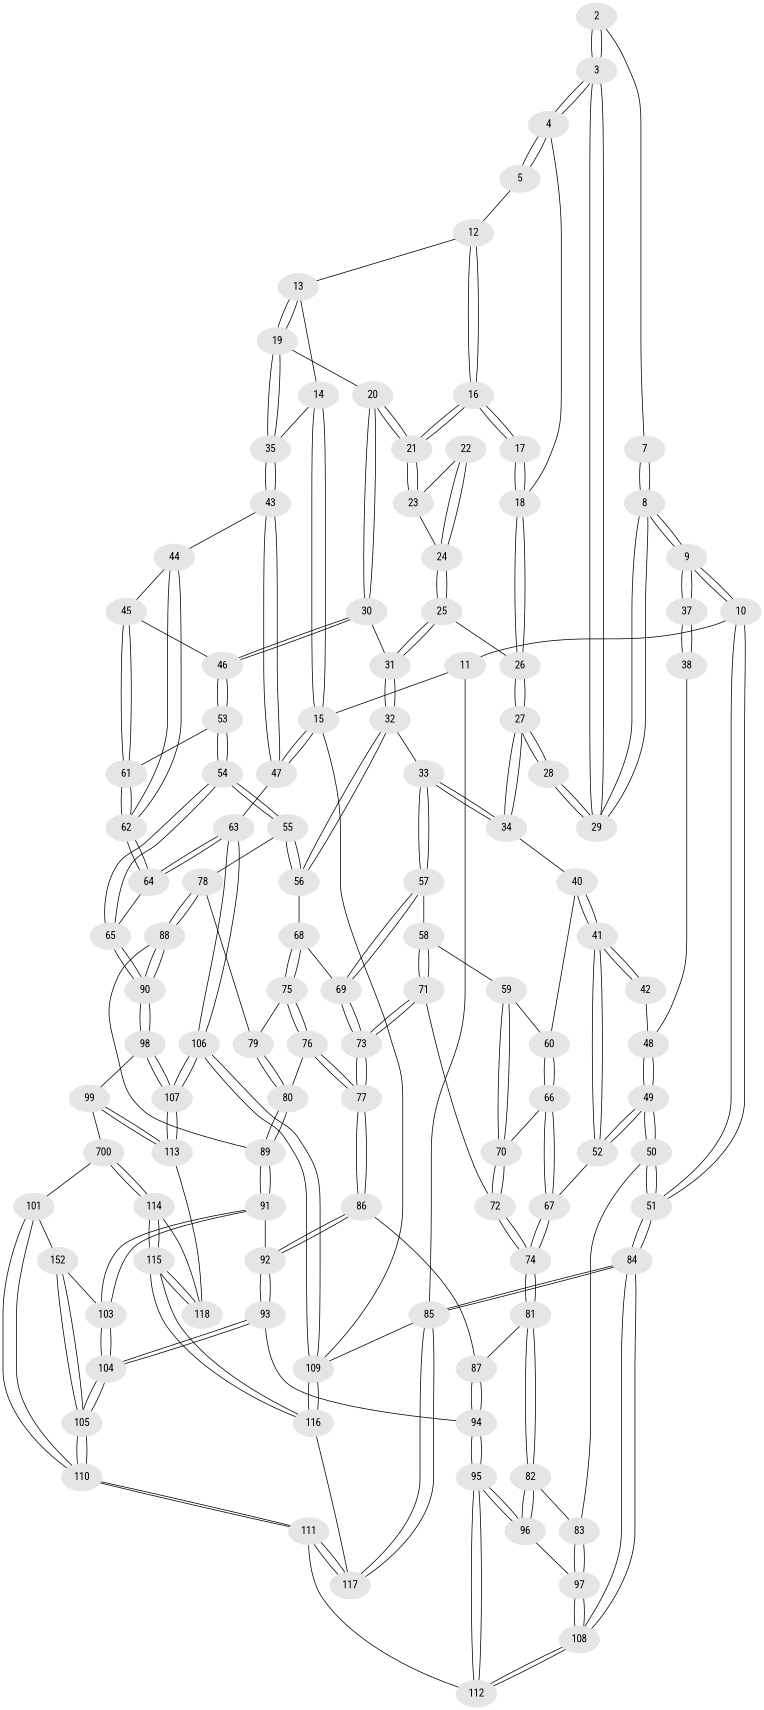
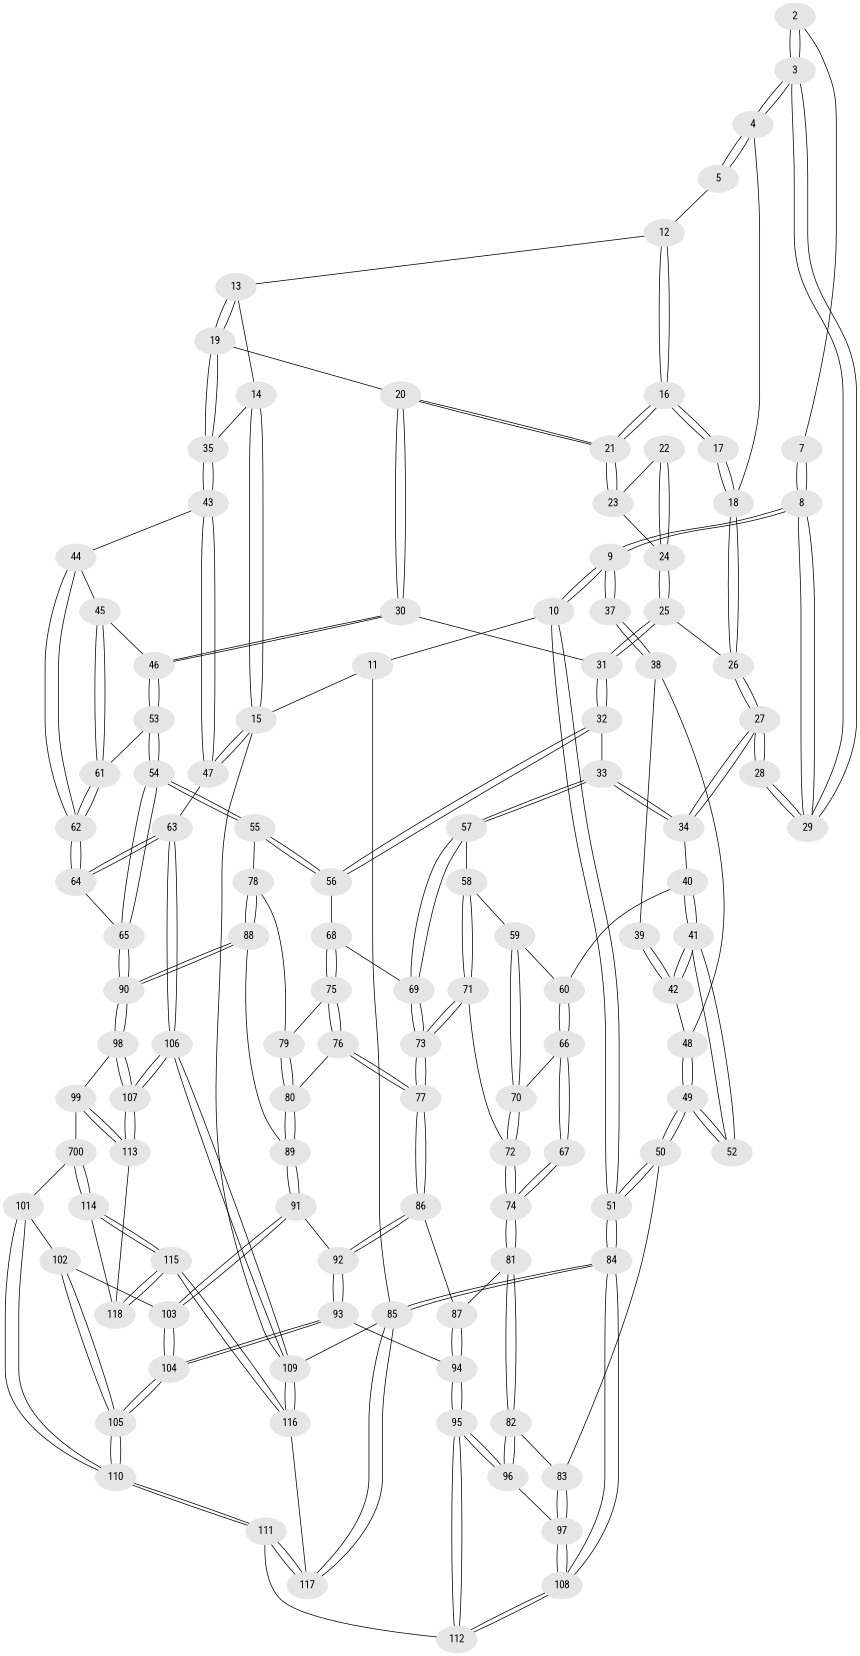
node "39": added
edge "52" -- "67": removed
node "152": label "152" -> "102"
